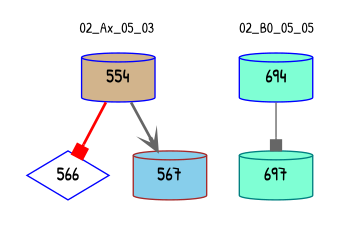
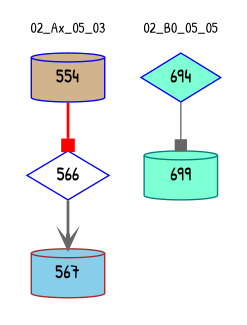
node "694": shape cylinder -> diamond
edge "554" -> "567": now "566" -> "567"
node "697": label "697" -> "699"
